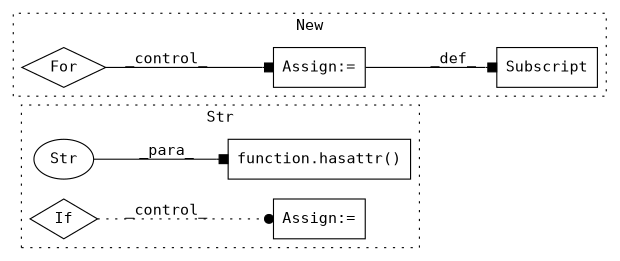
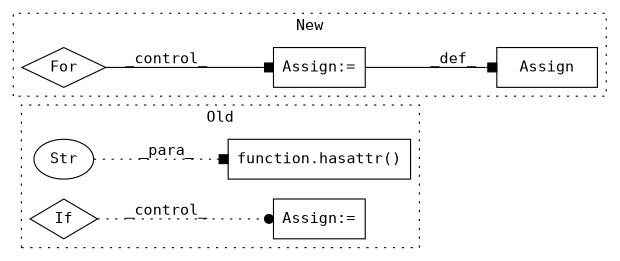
node "Subscript": label "Subscript" -> "Assign"
cluster "Str": label "Str" -> "Old"
edge "Str" -> "function.hasattr()": style solid -> dotted
